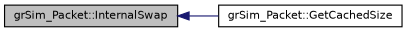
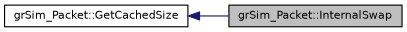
edge "grSim_Packet::GetCachedSize" -> "grSim_Packet::InternalSwap": reversed
